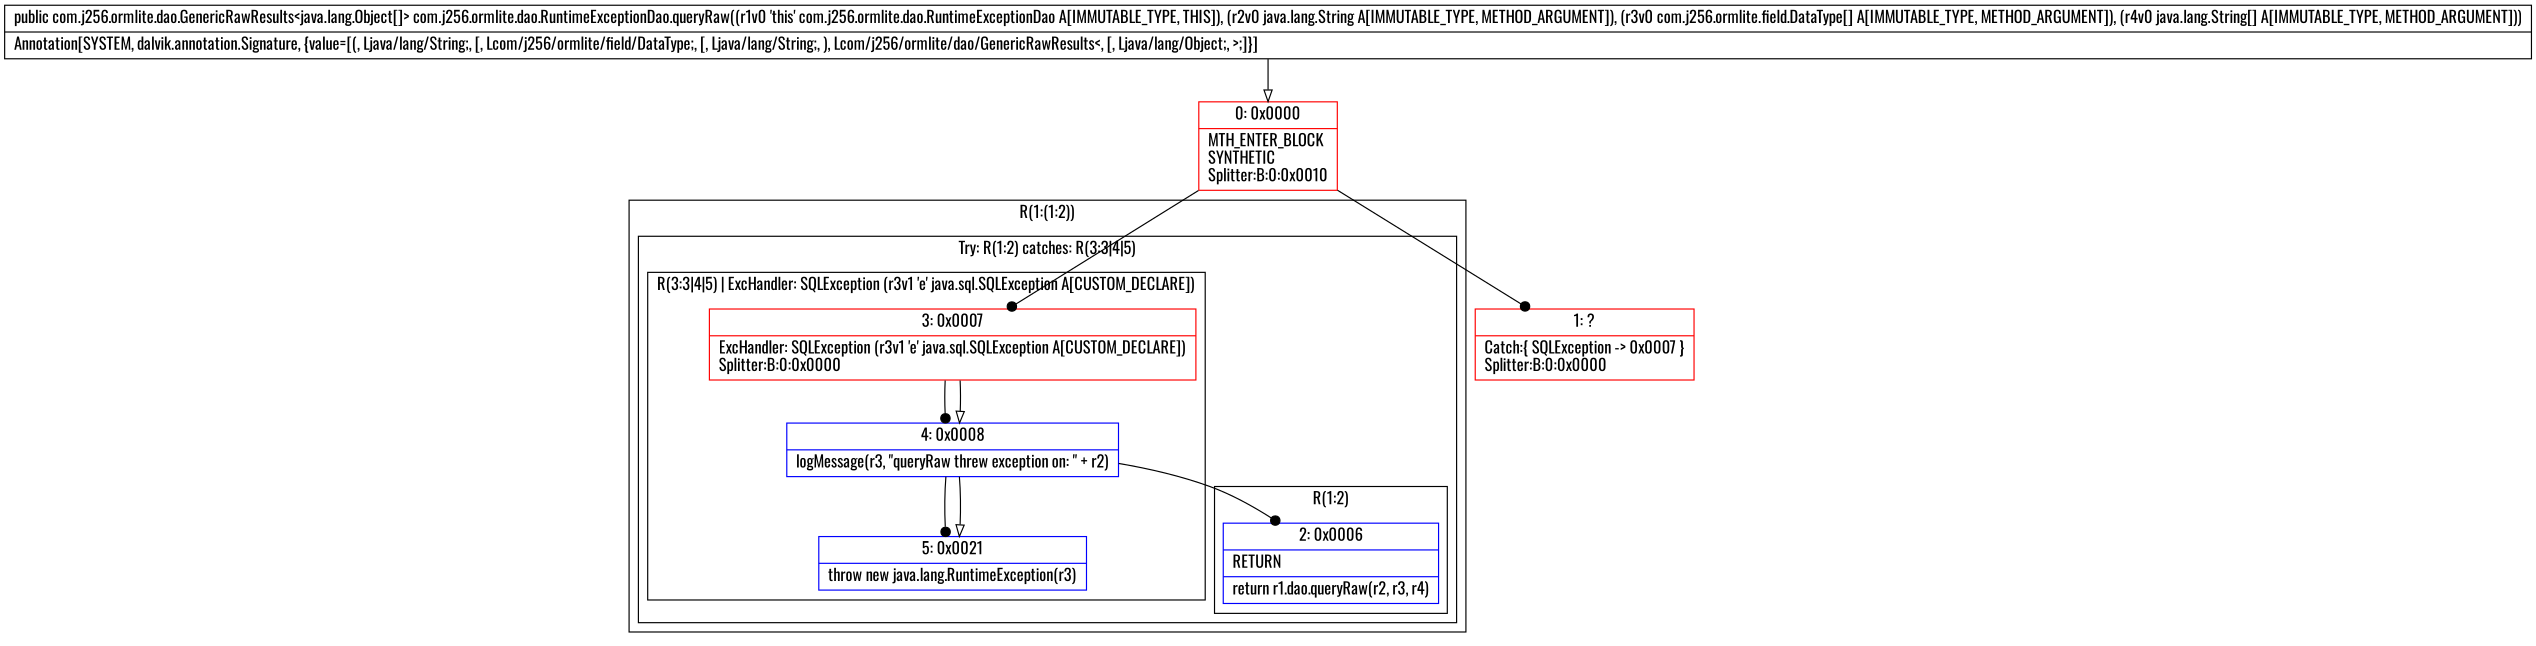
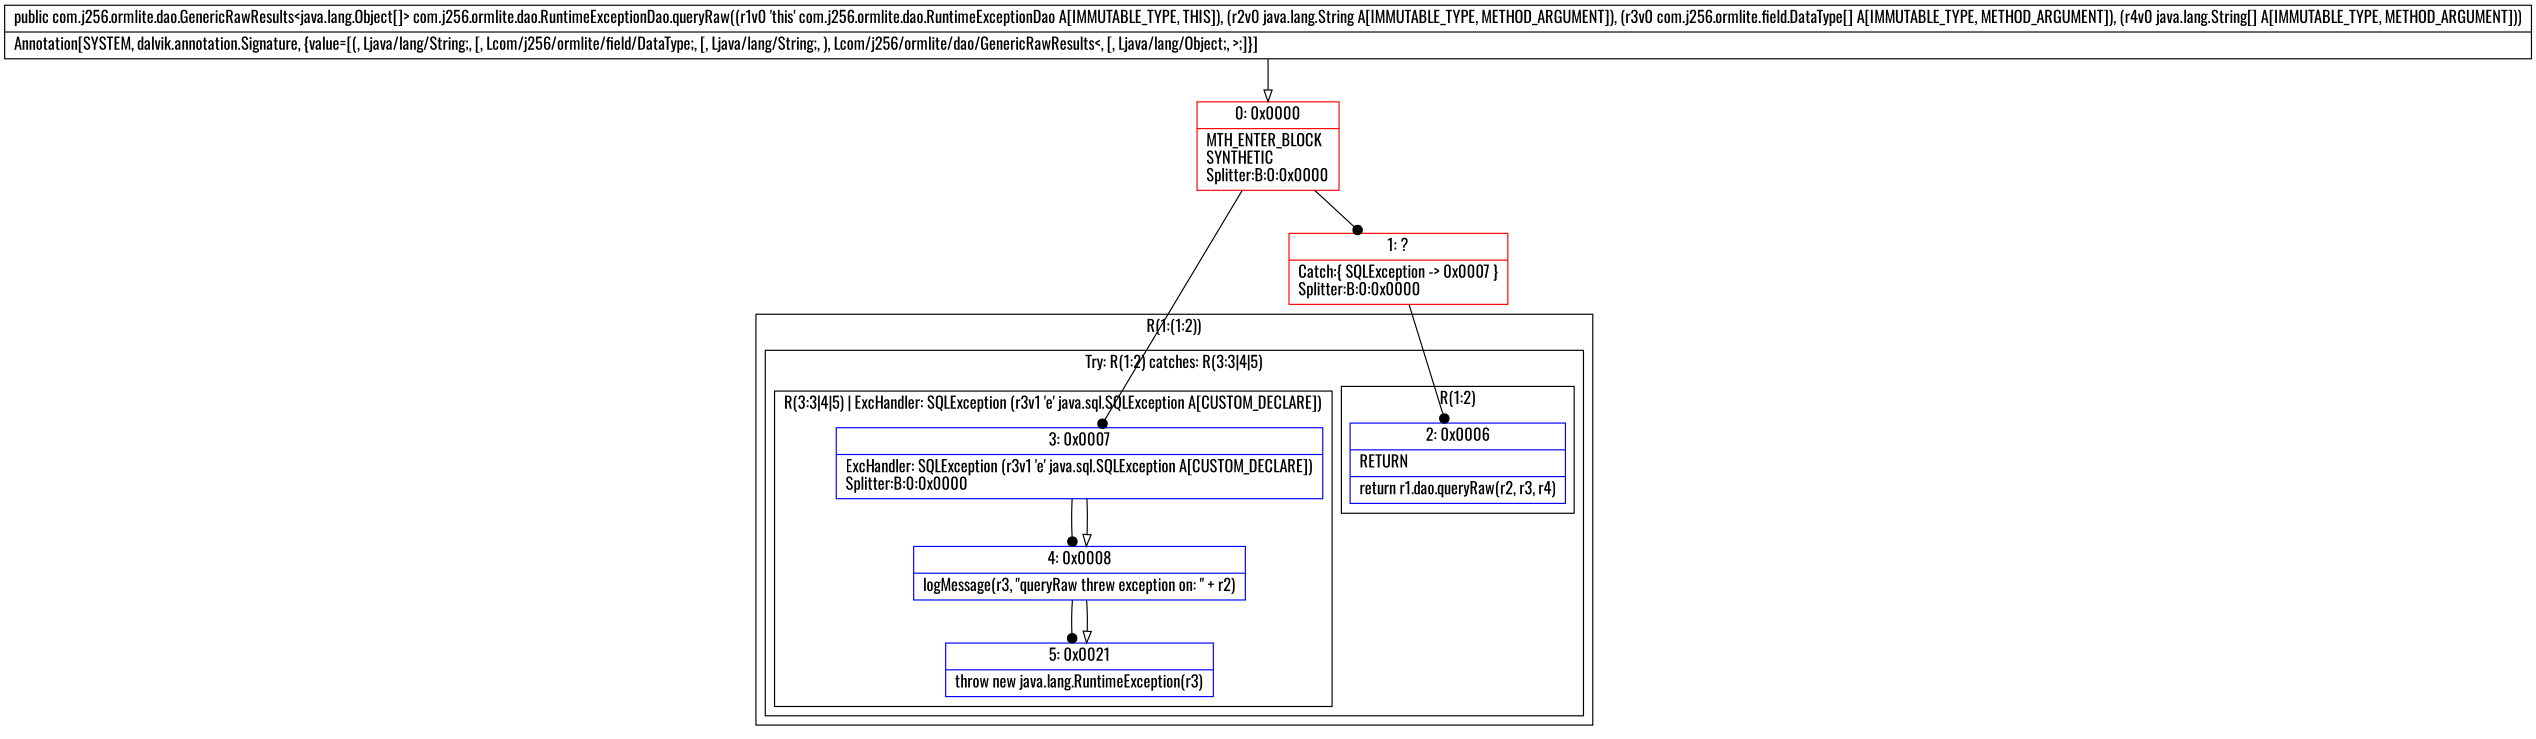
node "0: 0x0000": text "Splitter:B:0:0x0010" -> "Splitter:B:0:0x0000"
node "3: 0x0007": color red -> blue
edge "4: 0x0008" -> "2: 0x0006": now "1: ?" -> "2: 0x0006"
